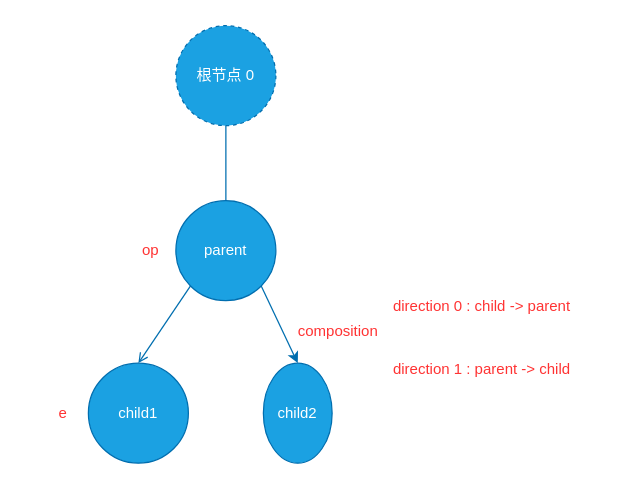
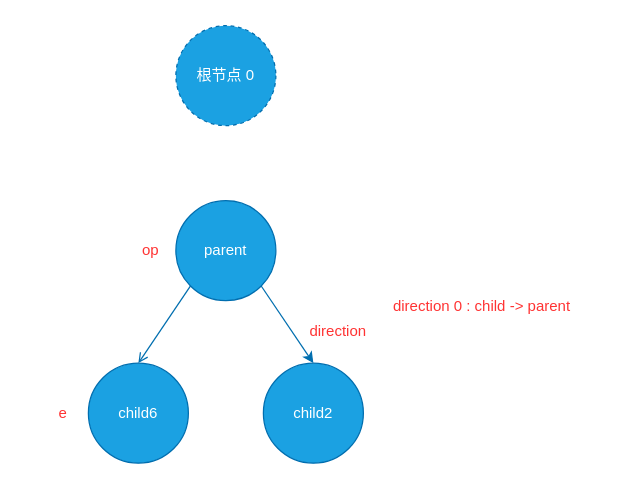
edge "根节点 0" -- "parent": removed
node "composition": label "composition" -> "direction"
node "direction 1 : parent -> child": removed
node "child1": label "child1" -> "child6"
node "child2": size 69x100 -> 100x100
